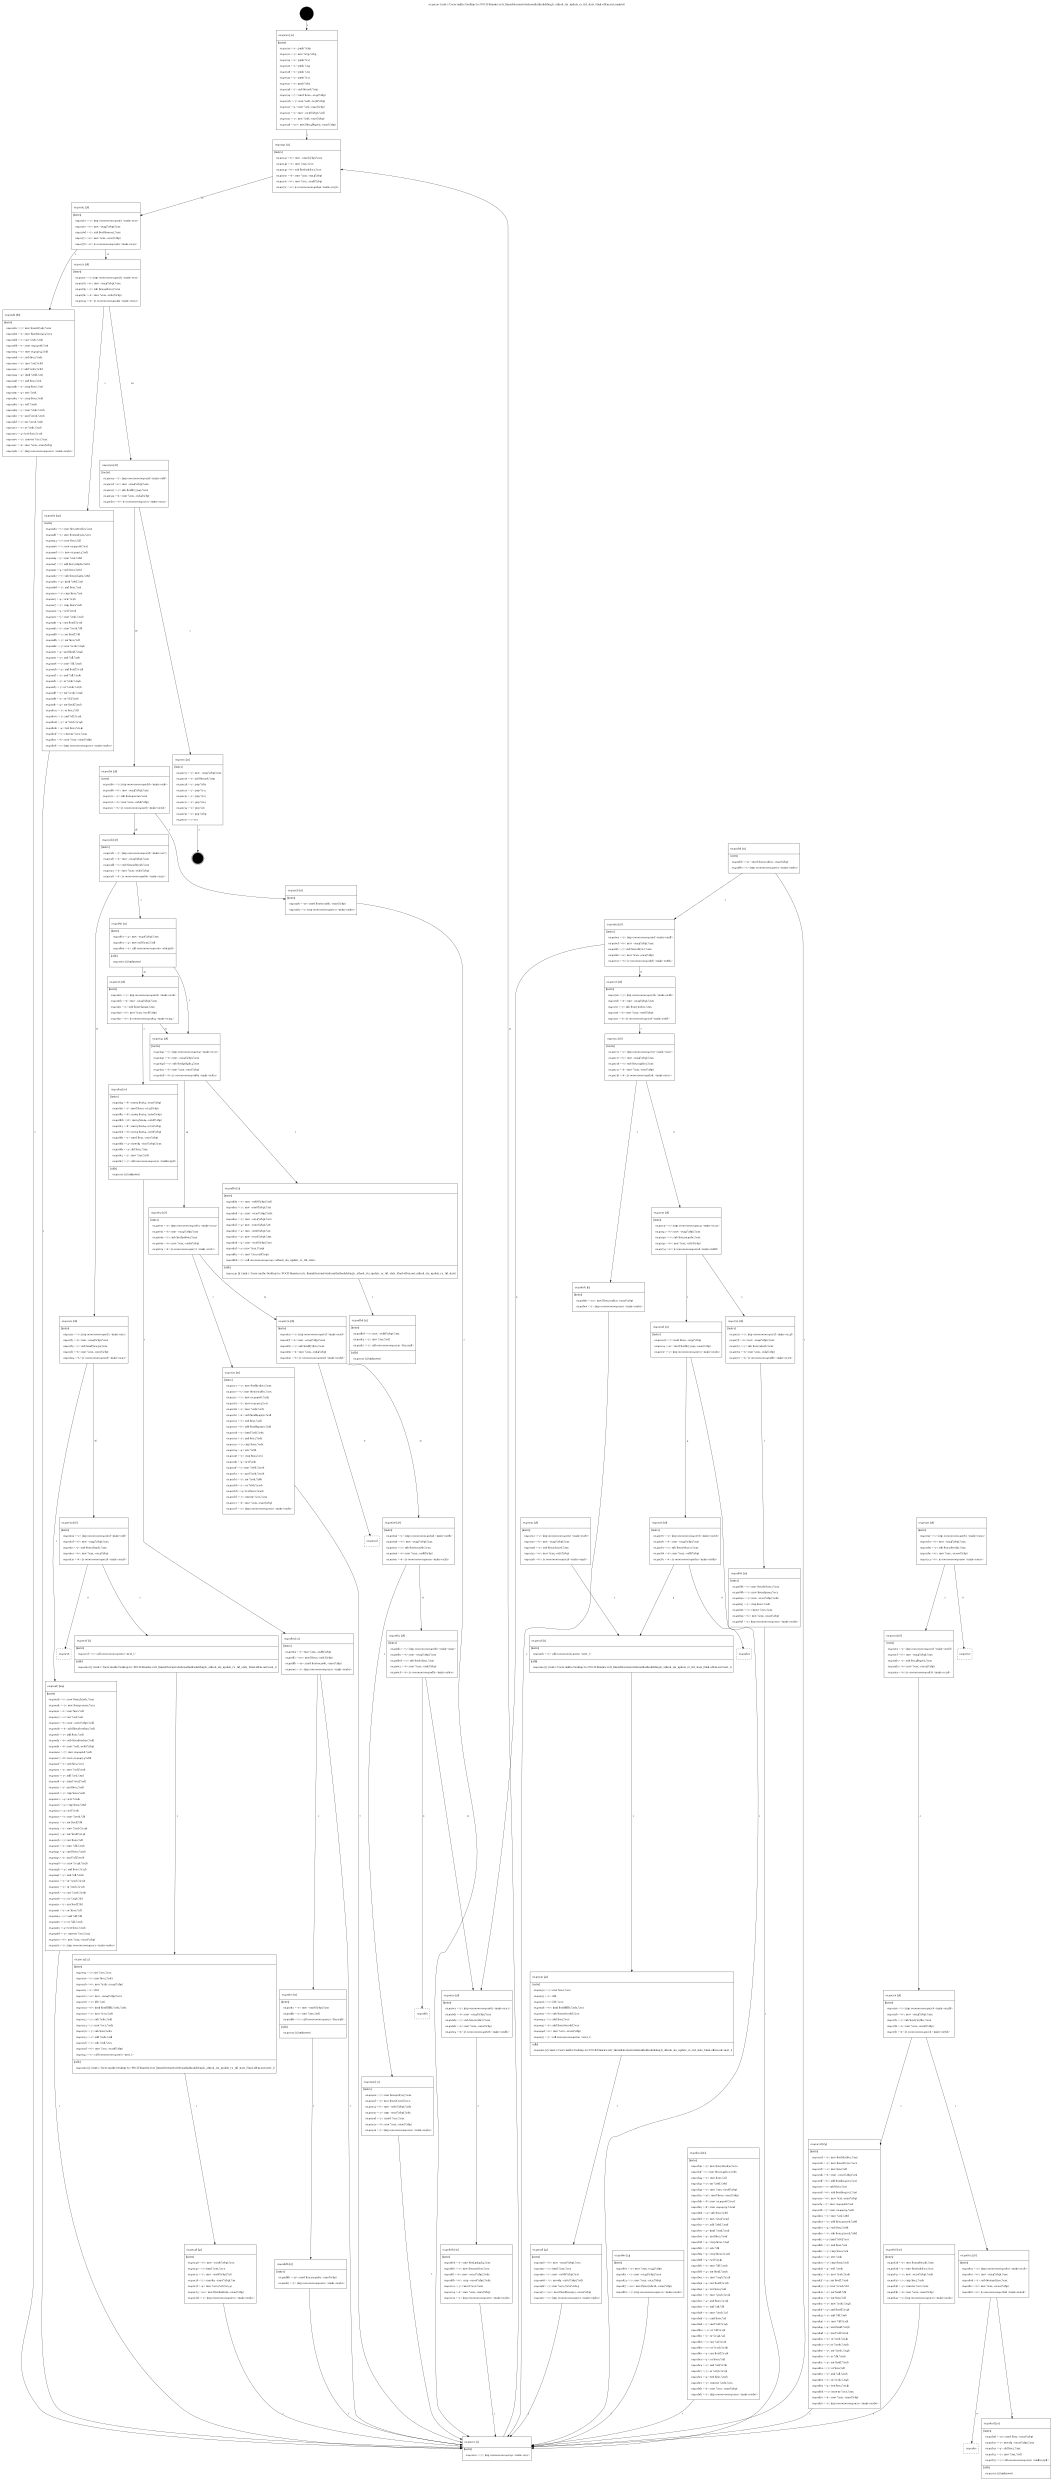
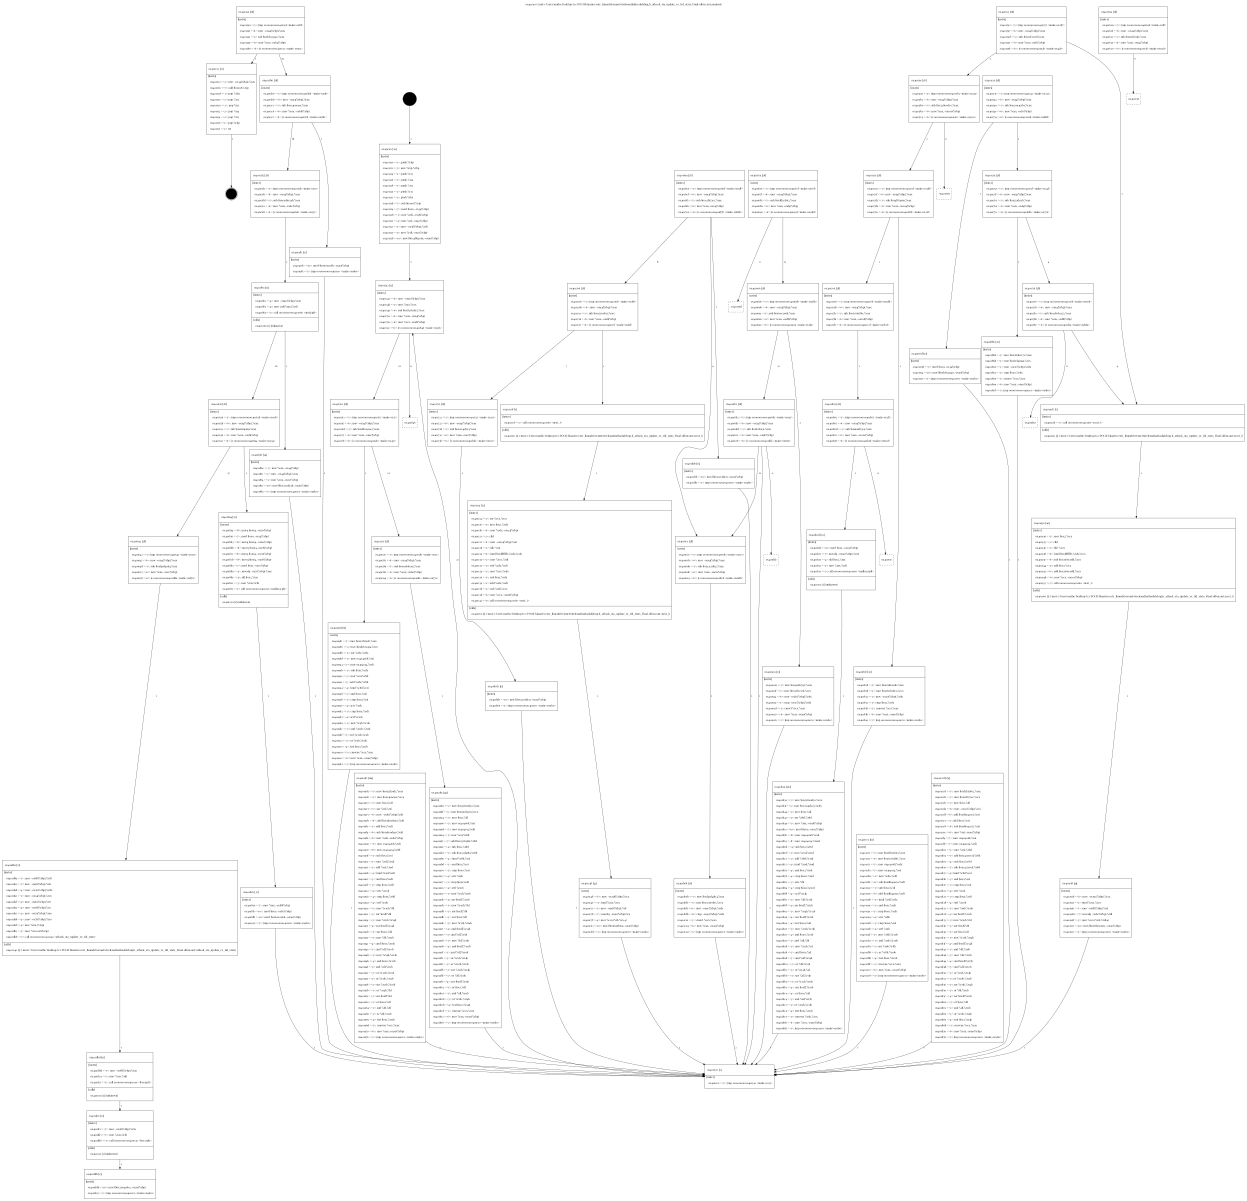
edge "0x401792 [28]" -> "0x4017ae [28]": added, label "3"
edge "0x40157e [28]" -> "0x40159a [28]": removed, label "20"
node "0x401846": added
edge "0x4017ca [28]" -> "0x401828 [30]": added, label "1"
edge "0x401b1d [29]" -> "0x401b3a [162]": added, label "1"
edge "0x401d7b [15]" -> "0x4016ea [28]": reversed
edge "0x401861 [13]" -> "0x401642 [28]": now "0x401861 [13]" -> "0x40186e [24]"
edge "0x401722 [28]" -> "0x40173e [28]": removed, label "6"
node "0x40165e [28]": removed
node "0x4015ee [28]": removed
edge "0x401e0d [22]" -> "0x401776 [28]": now "0x40175a [28]" -> "0x401776 [28]"
edge "0x40160a [28]" -> "0x401c0f [5]": now "0x401706 [28]" -> "0x401c0f [5]"
edge "0x4018ea [32]" -> "0x401dcc [15]": now "0x401dbd [15]" -> "0x401dcc [15]"
edge "0x4017e6 [28]" -> "0x401ccd [174]": removed, label "1"
edge "0x401ddb [15]" -> "0x401ec0 [5]": now "0x4016b2 [28]" -> "0x401ec0 [5]"
